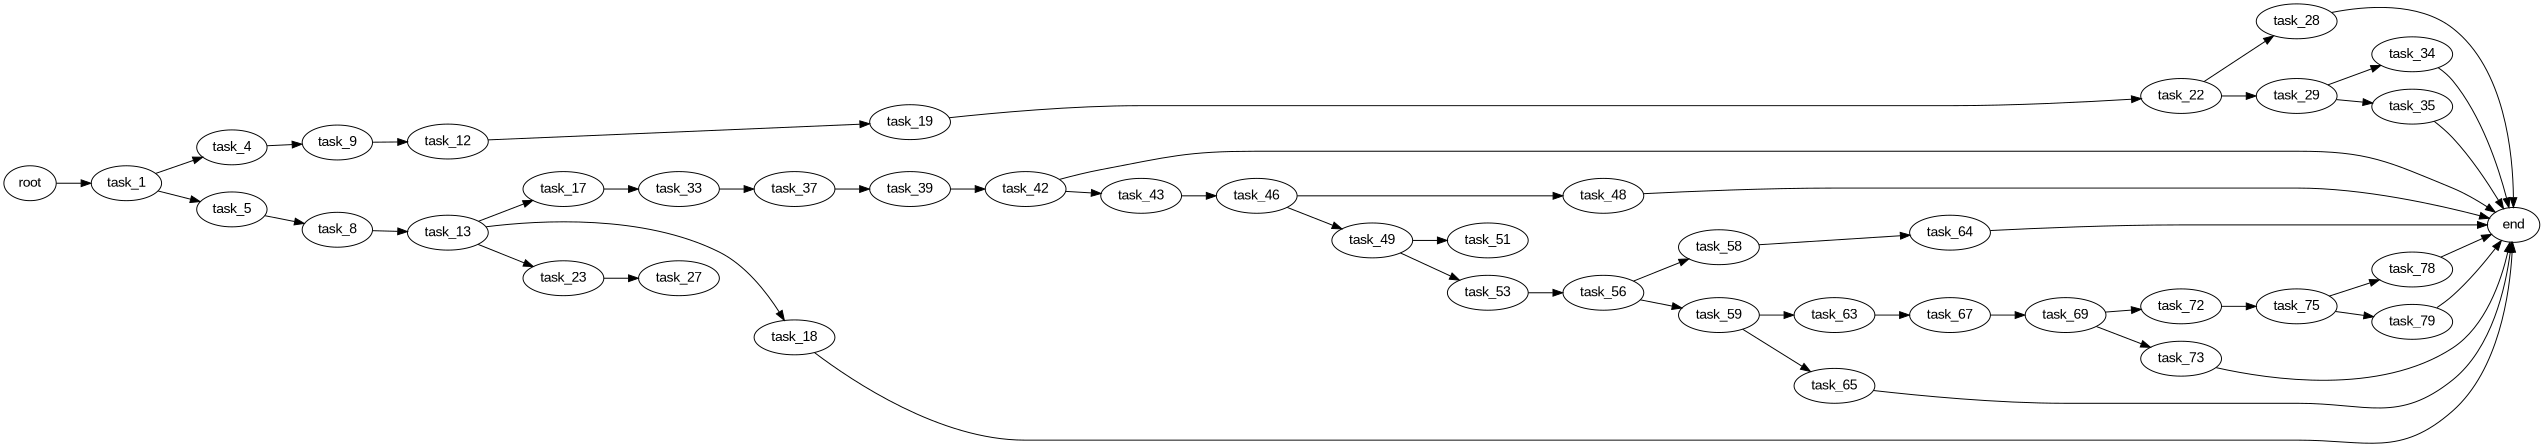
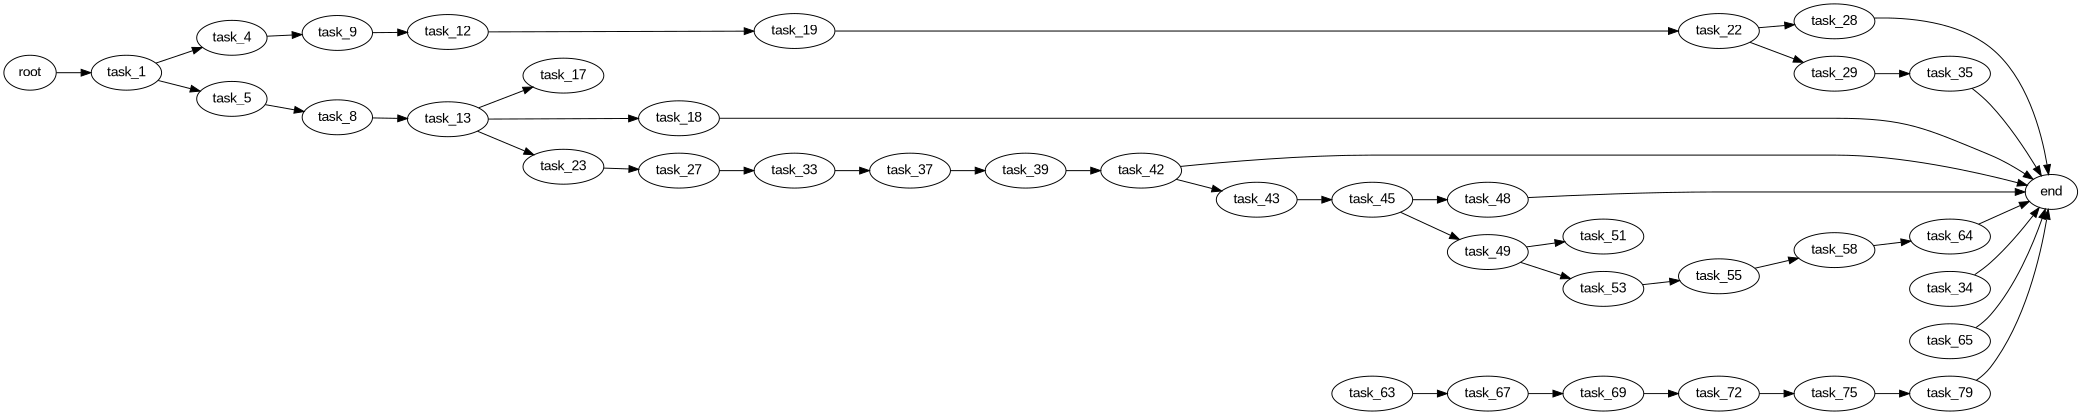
edge "task_29" -> "task_34": removed
edge "task_17" -> "task_33": now "task_27" -> "task_33"
node "task_46": label "task_46" -> "task_45"
node "task_78": removed
node "task_56": label "task_56" -> "task_55"
node "task_59": removed
node "task_73": removed
